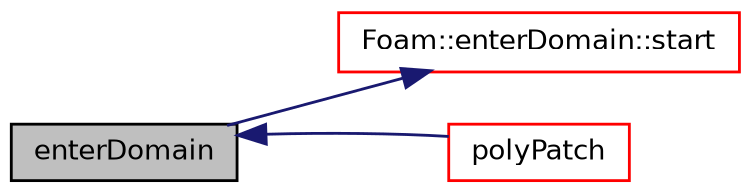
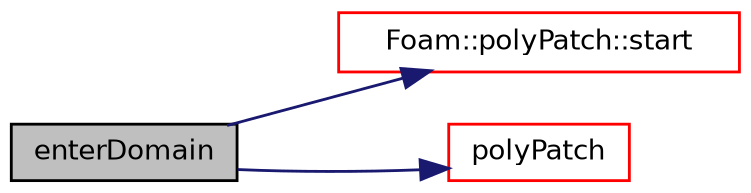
node "Foam::enterDomain::start": label "Foam::enterDomain::start" -> "Foam::polyPatch::start"
edge "polyPatch" -> "enterDomain": reversed
